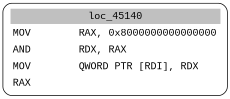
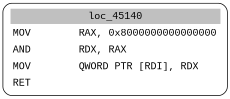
node "loc_45140": text "RAX" -> "RET"
